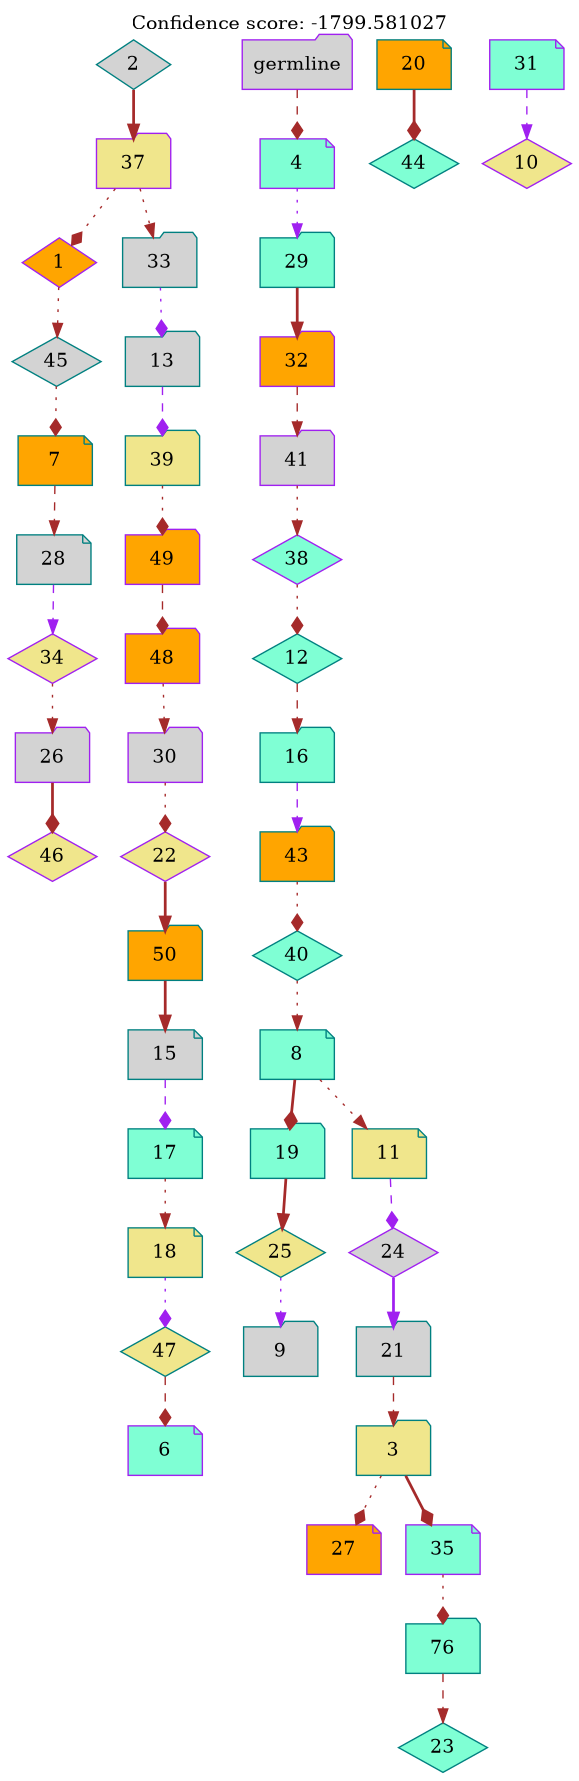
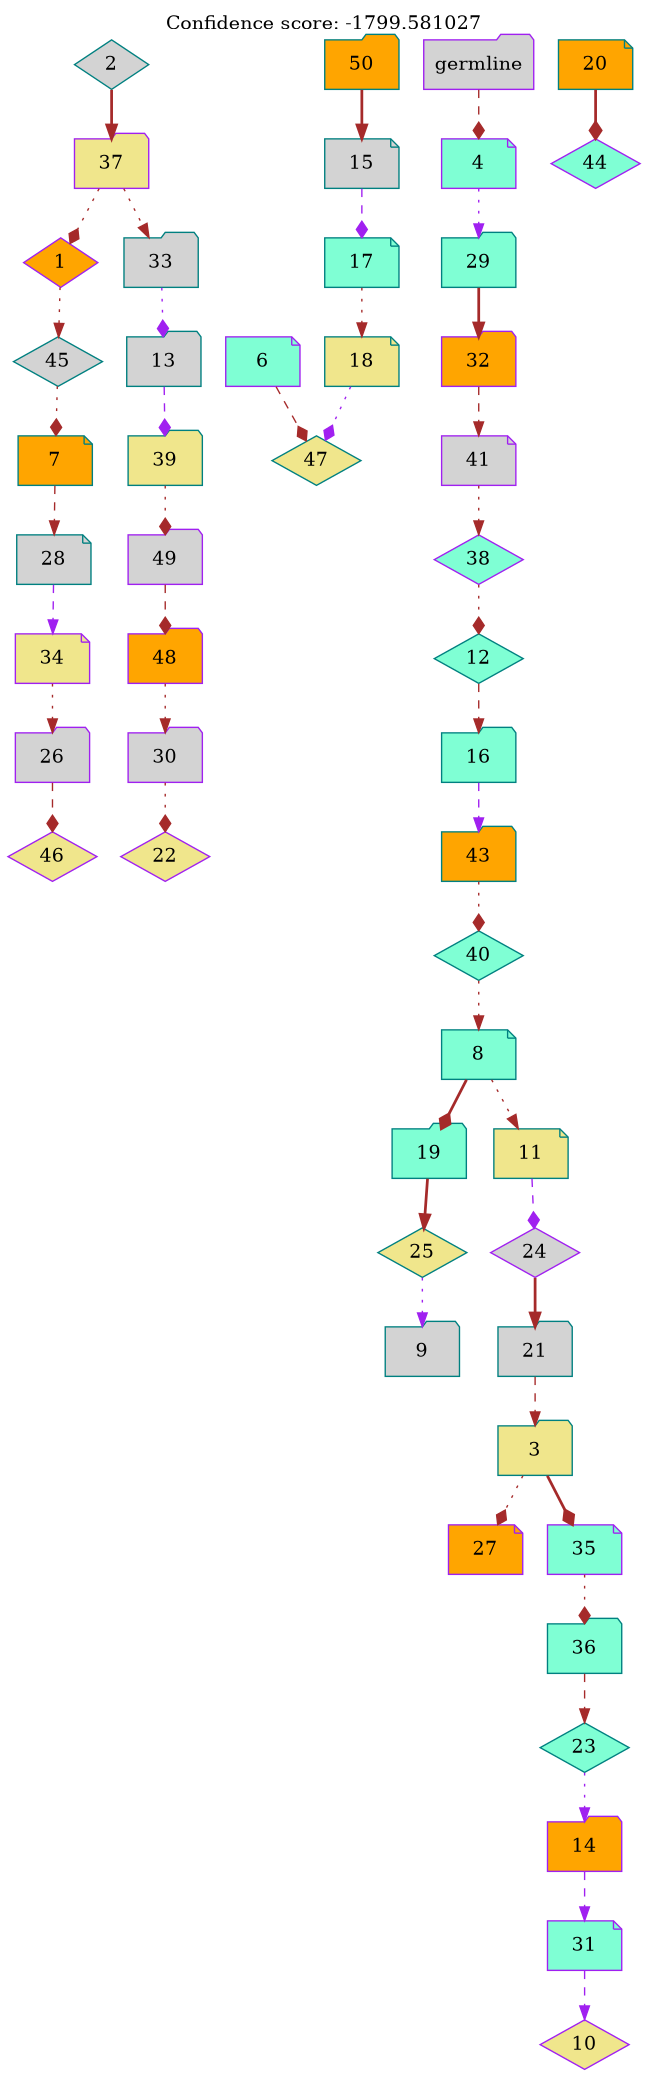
node "44": color teal -> purple
node "41": shape folder -> note
node "49": fillcolor orange -> lightgrey
node "34": shape diamond -> note
edge "26" -> "46": style bold -> dashed
edge "22" -> "50": removed
edge "24" -> "21": color purple -> brown
edge "47" -> "6": reversed
node "76": label "76" -> "36"
node "14": added
